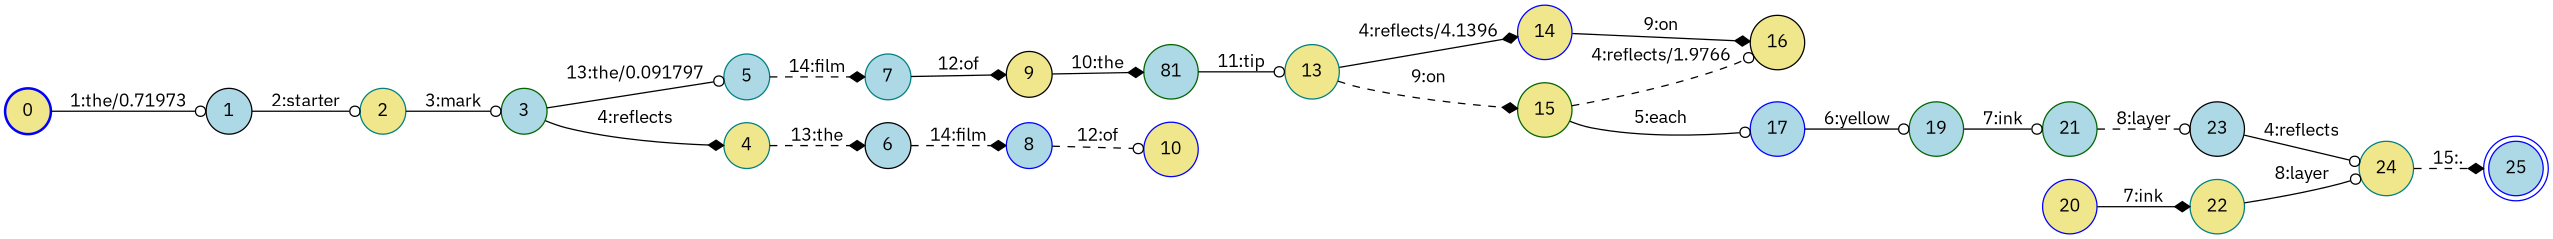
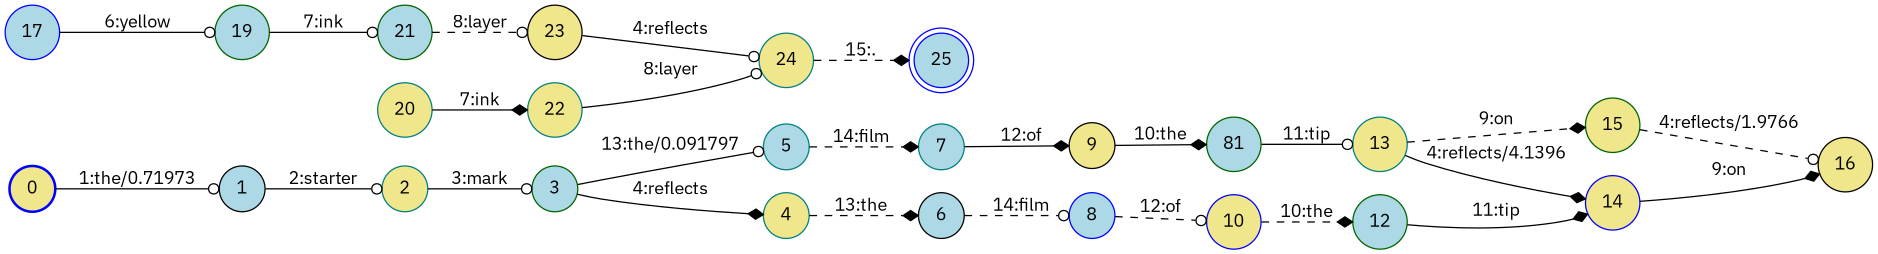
node "23": fillcolor lightblue -> khaki
edge "15" -> "17": removed, label "5:each"
edge "6" -> "8": arrowhead diamond -> odot
node "20": color blue -> teal
node "12": added
